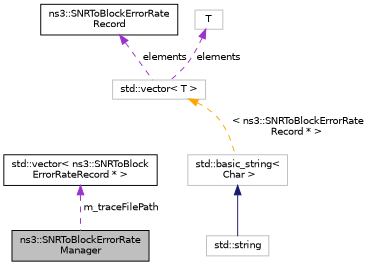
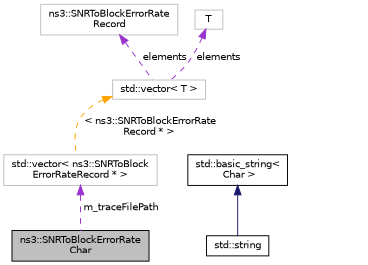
node "ns3::SNRToBlockErrorRate Record": color black -> grey75
edge "std::basic_string< Char >" -> "std::vector< T >": now "std::vector< ns3::SNRToBlock ErrorRateRecord * >" -> "std::vector< T >"
node "std::vector< ns3::SNRToBlock ErrorRateRecord * >": color black -> grey75
node "std::basic_string< Char >": color grey75 -> black
node "ns3::SNRToBlockErrorRate Manager": label "ns3::SNRToBlockErrorRate Manager" -> "ns3::SNRToBlockErrorRate Char"
node "std::string": color grey75 -> black
